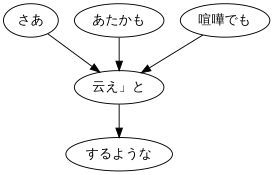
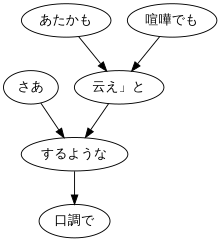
edge "さあ" -> "云え」と": now "さあ" -> "するような"
node "口調で": added
